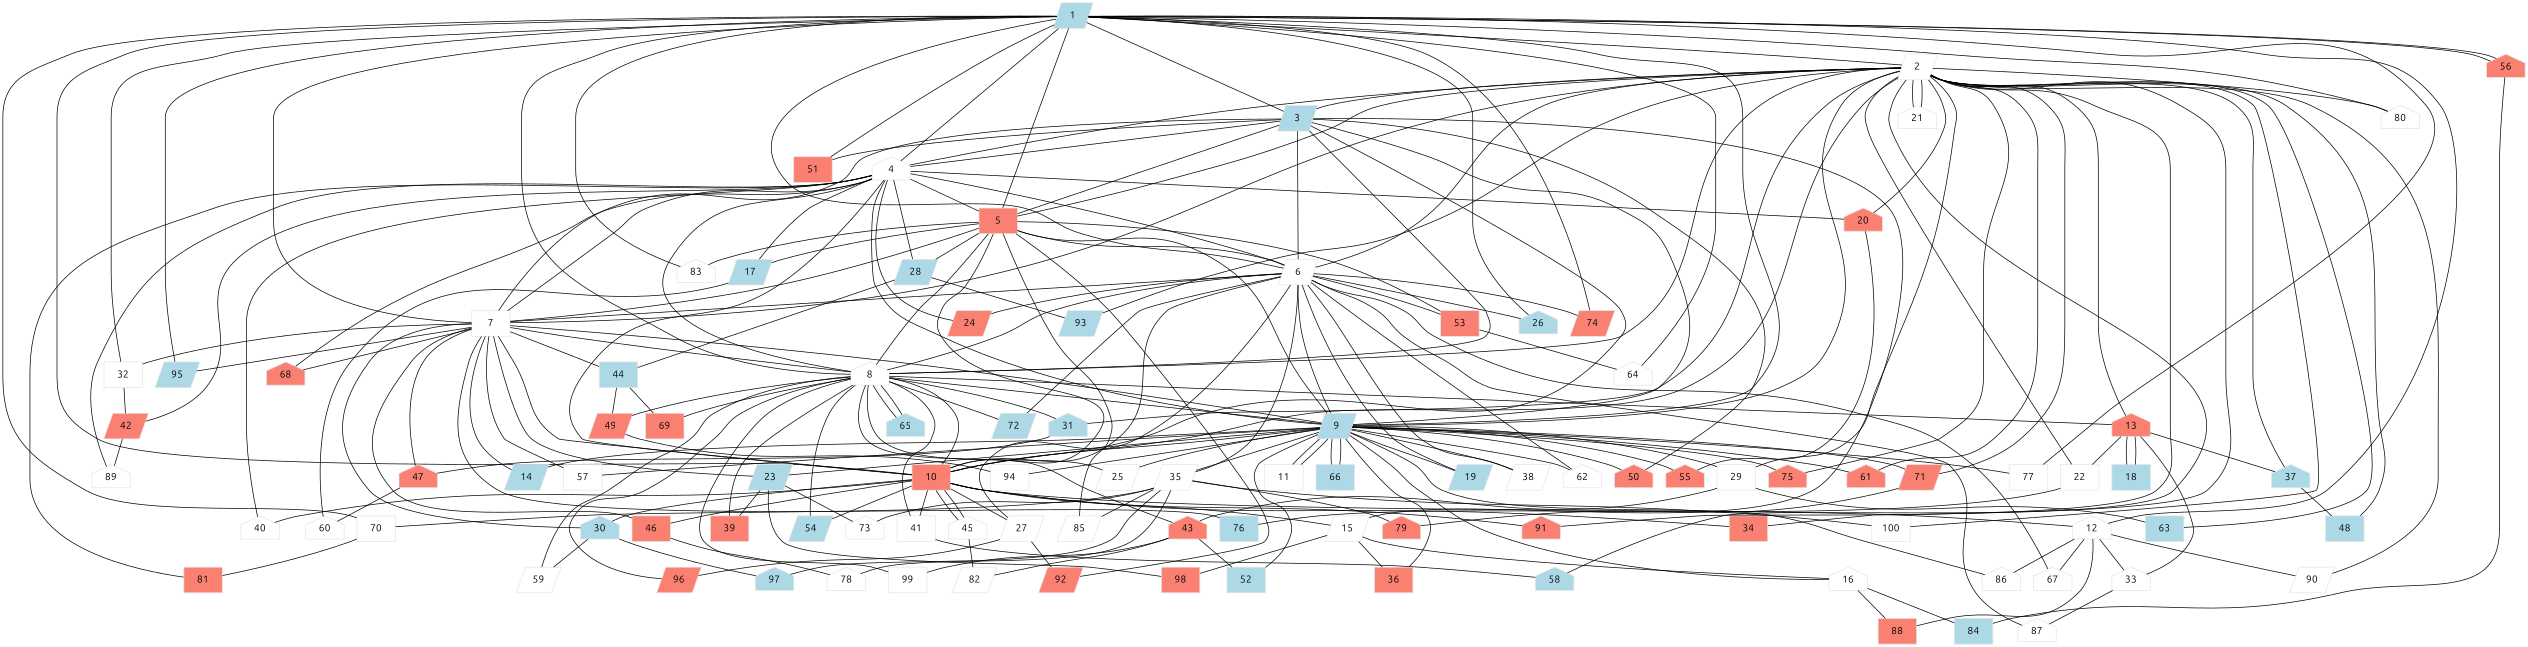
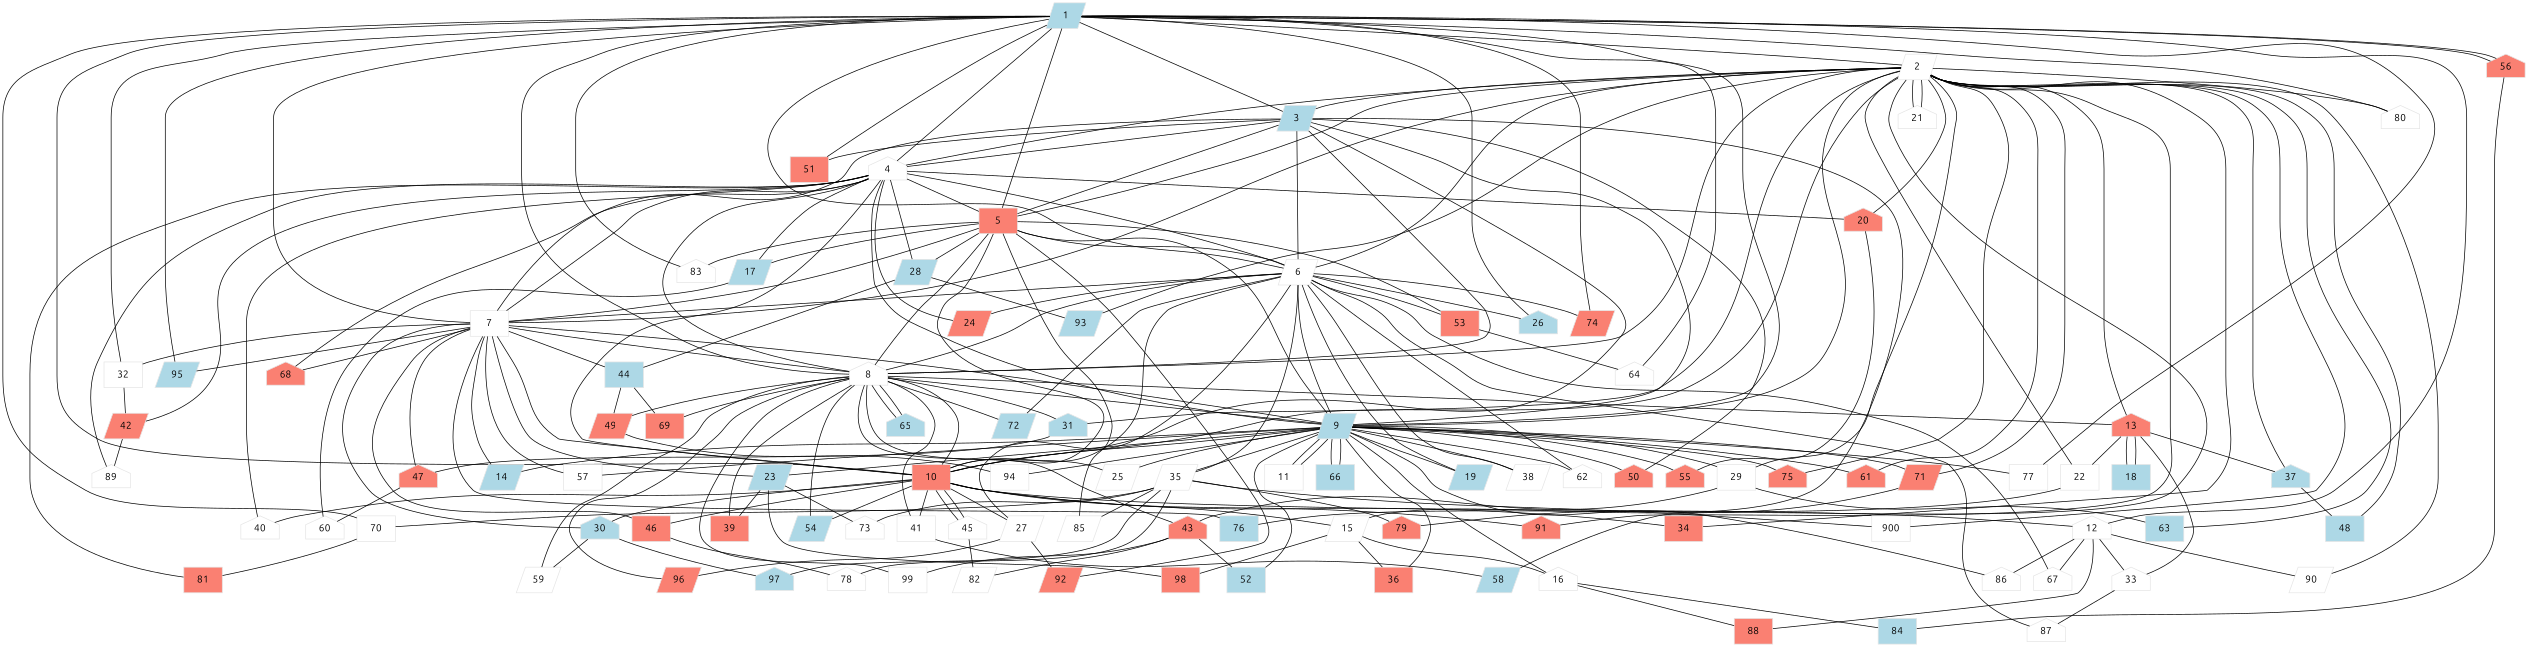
node "100": label "100" -> "900"
node "58": shape house -> parallelogram
